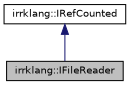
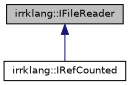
edge "irrklang::IFileReader" -> "irrklang::IRefCounted": reversed
